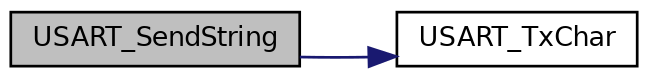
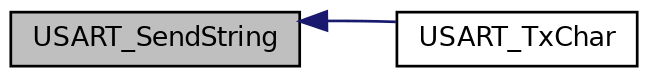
edge "USART_SendString" -> "USART_TxChar": reversed
